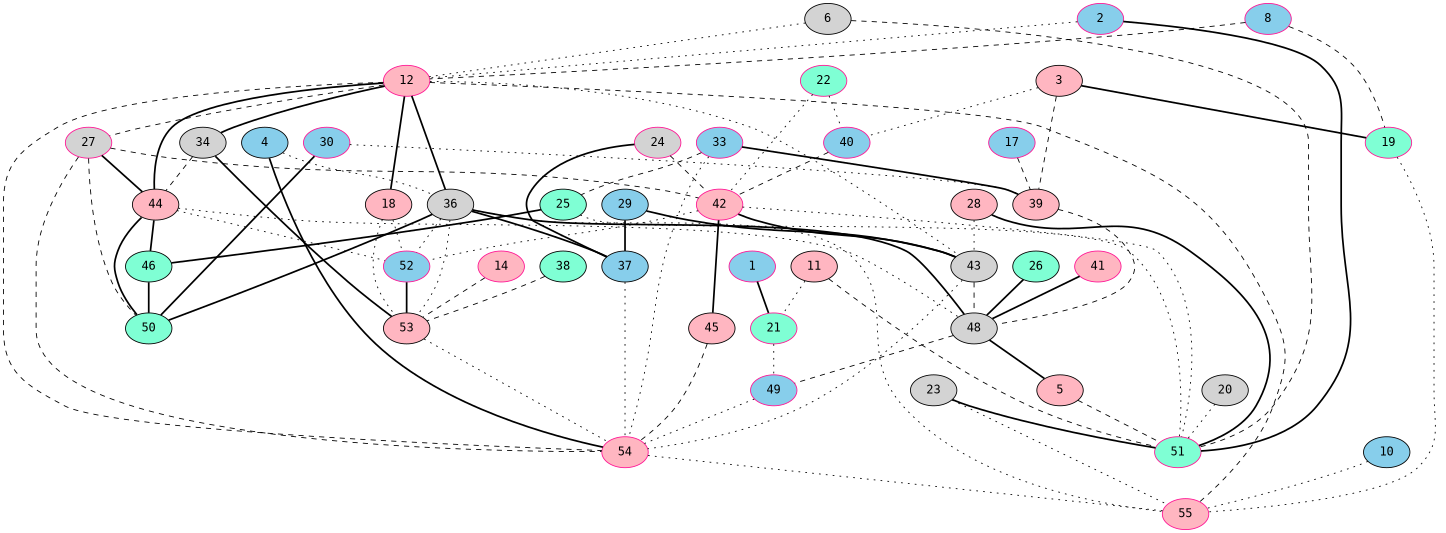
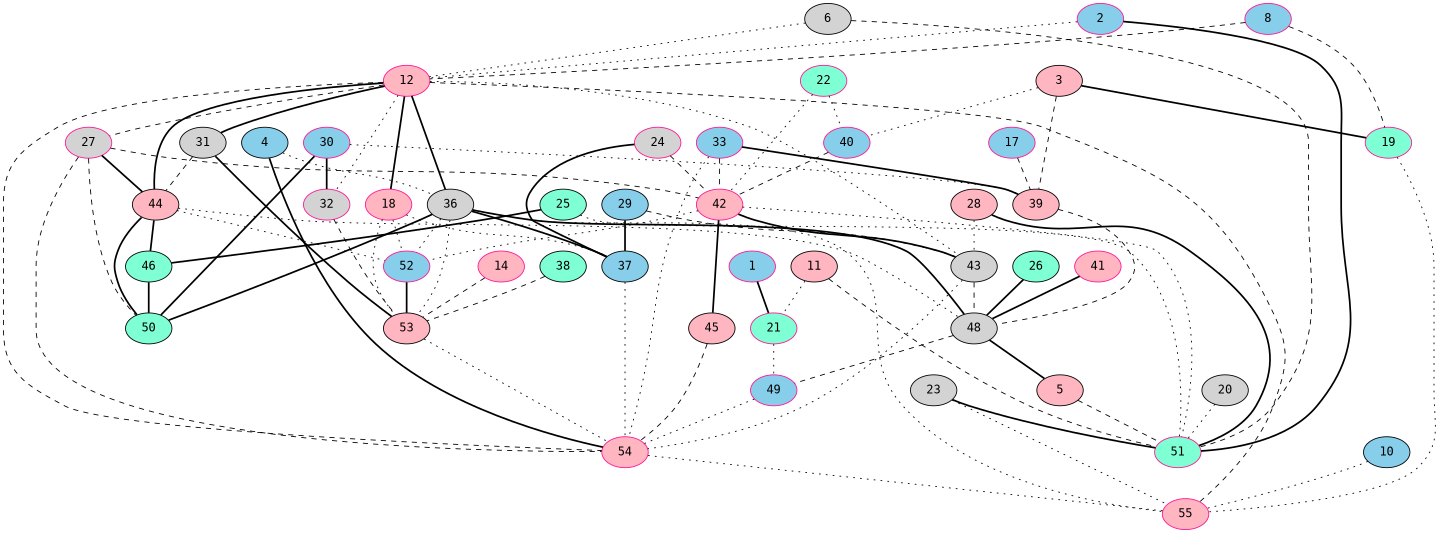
node "34": label "34" -> "31"
edge "33" -- "25": now "33" -- "42"
node "32": added
node "18": color black -> deeppink
edge "29" -- "43": style bold -> dashed
edge "18" -- "37": added
